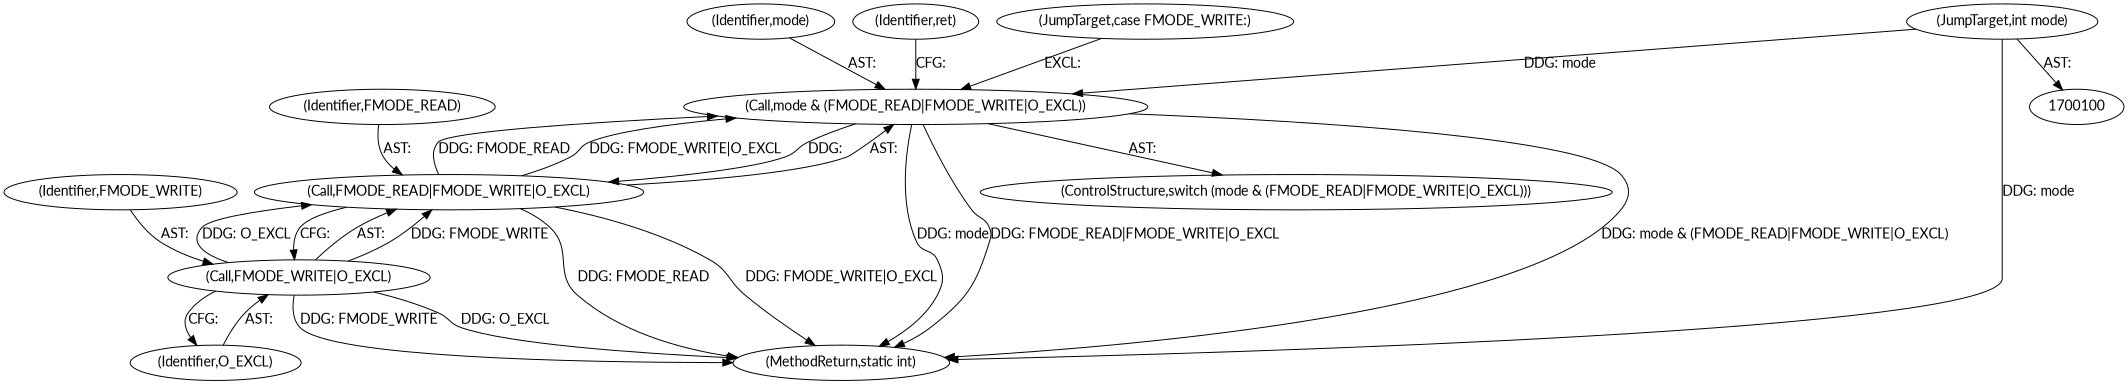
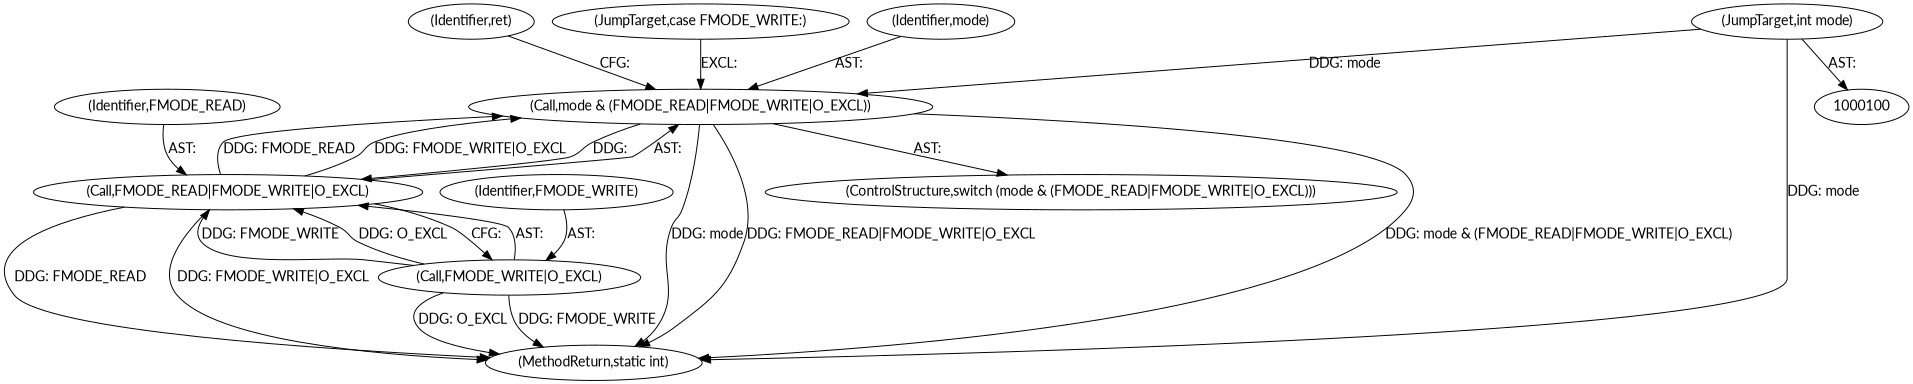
node "1700100": label "1700100" -> "1000100"
node "(Identifier,O_EXCL)": removed
